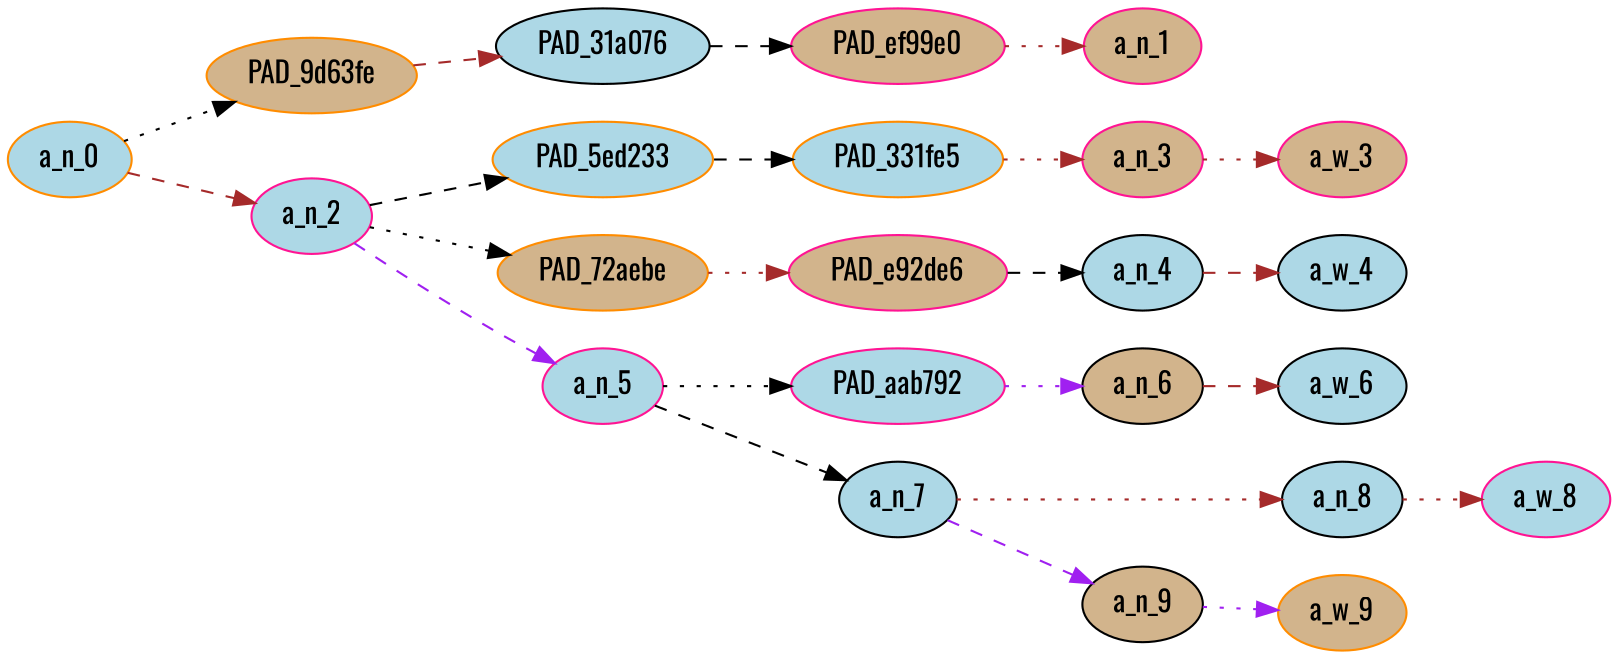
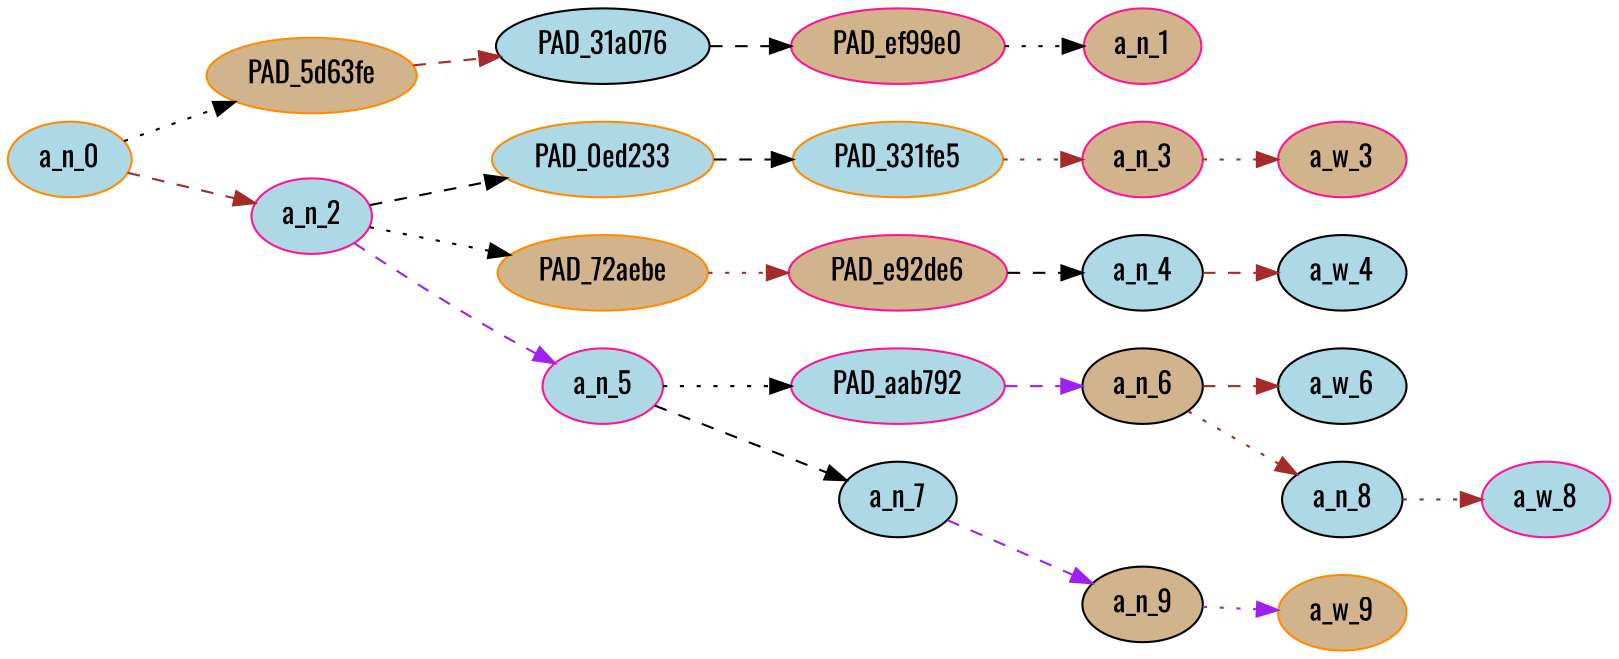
edge "PAD_ef99e0" -> "a_n_1": color brown -> black
node "PAD_9d63fe": label "PAD_9d63fe" -> "PAD_5d63fe"
node "PAD_5ed233": label "PAD_5ed233" -> "PAD_0ed233"
edge "PAD_aab792" -> "a_n_6": style dotted -> dashed
edge "a_n_7" -> "a_n_8": now "a_n_6" -> "a_n_8"
